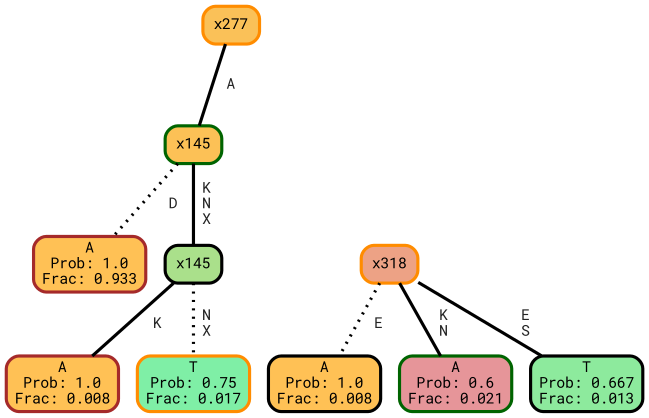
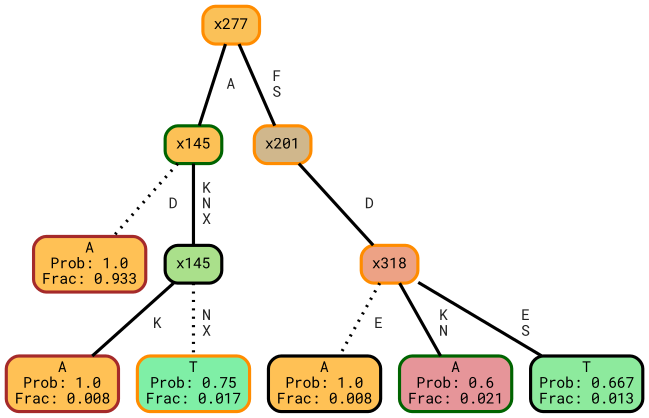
node "x201": added
